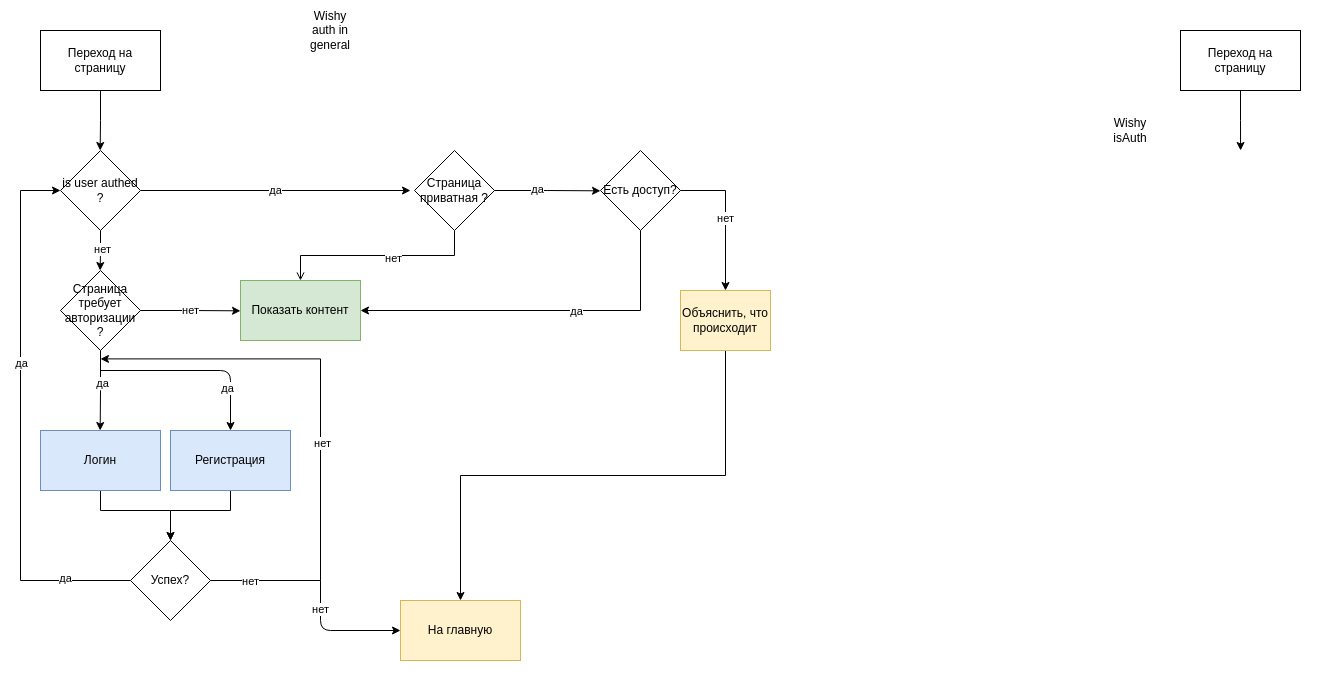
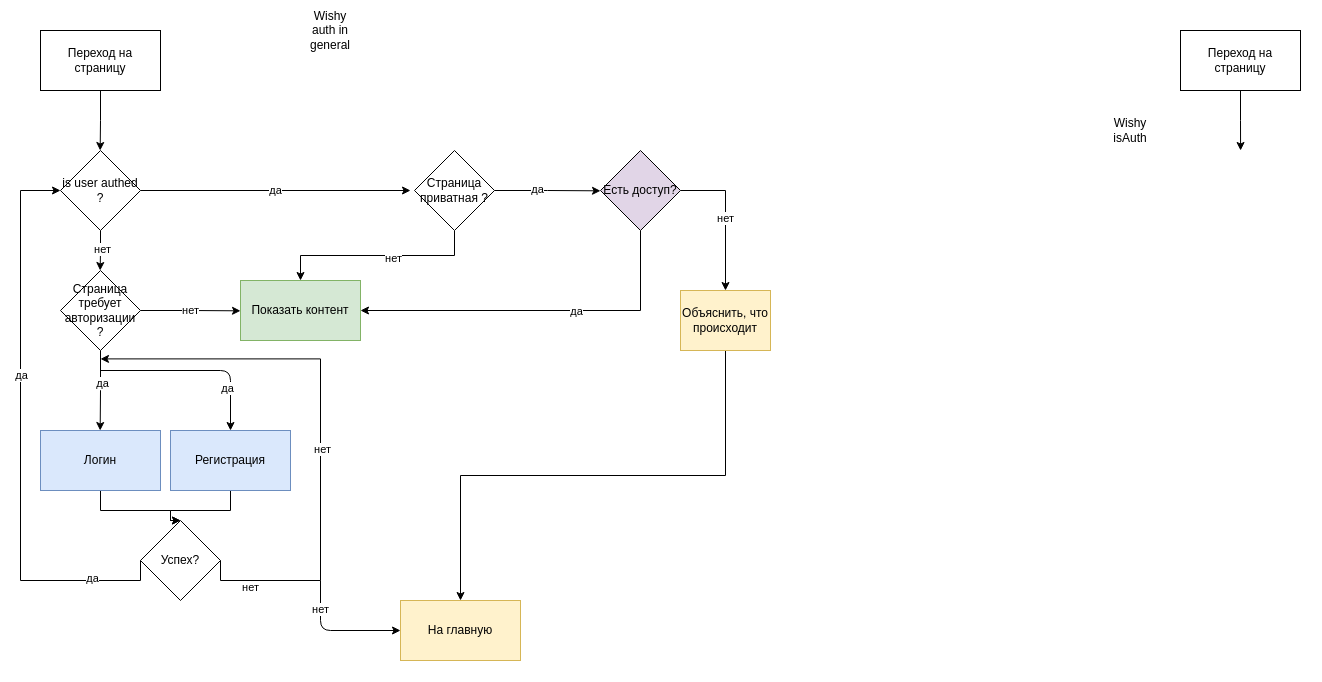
node "Есть доступ?": fillcolor #ffffff -> #e1d5e7
edge "Страница приватная ?" -> "Показать контент": arrowhead open -> classic
node "Успех?": moved (171, 581) -> (181, 561)
